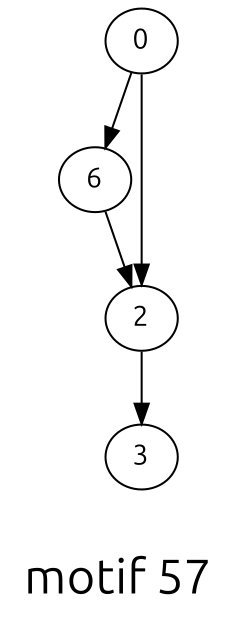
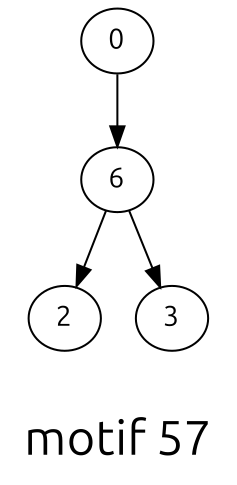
edge "0" -> "2": removed
edge "2" -> "3": now "6" -> "3"
